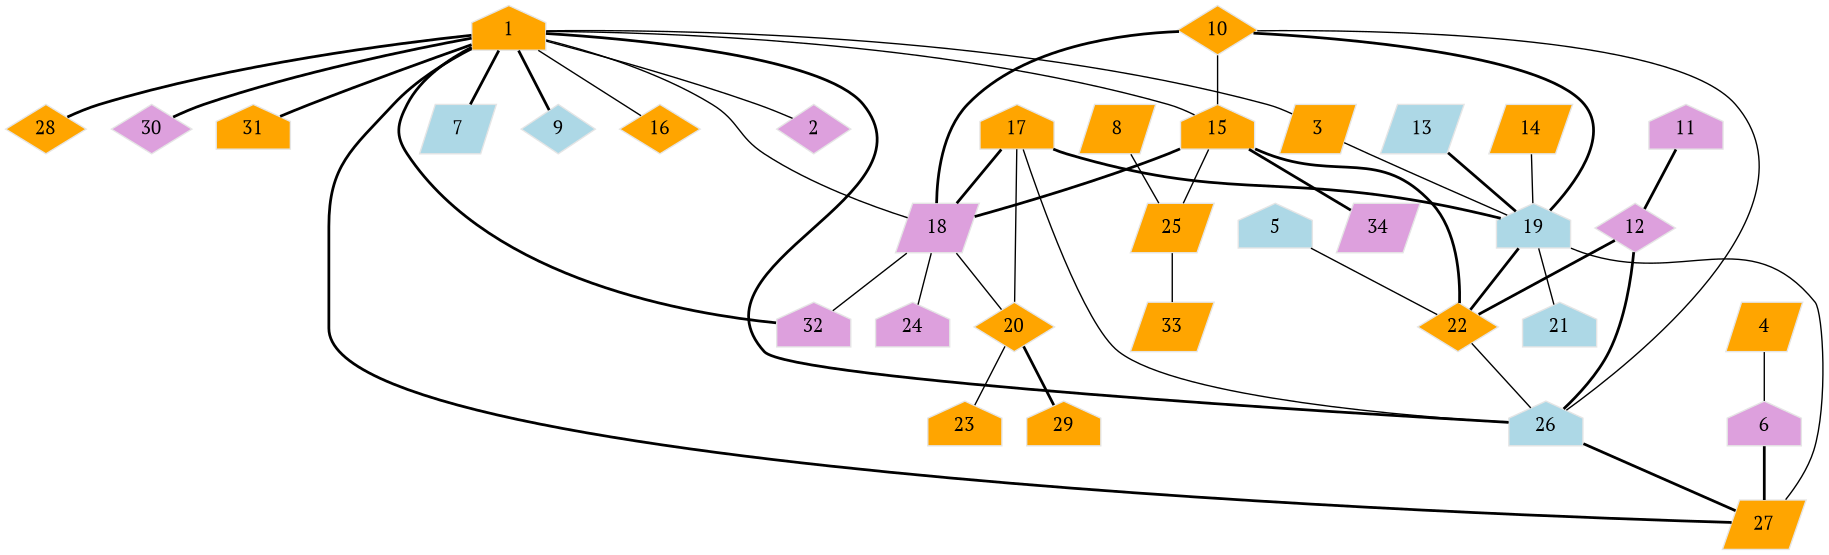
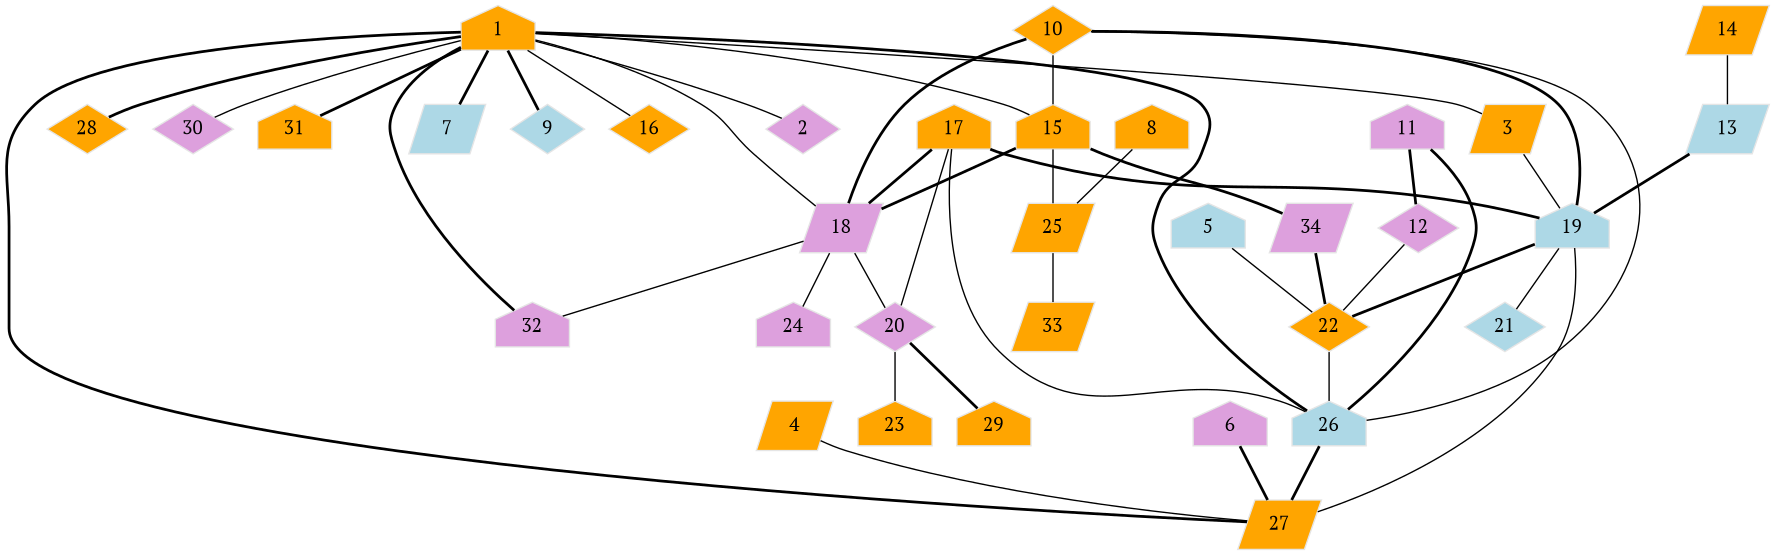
edge "1" -- "30": style bold -> solid
node "8": shape parallelogram -> house
edge "15" -- "22": now "34" -- "22"
edge "14" -- "19": now "14" -- "13"
edge "12" -- "22": style bold -> solid
node "20": fillcolor orange -> plum
node "21": shape house -> diamond
edge "12" -- "26": now "11" -- "26"
edge "4" -- "6": now "4" -- "27"
